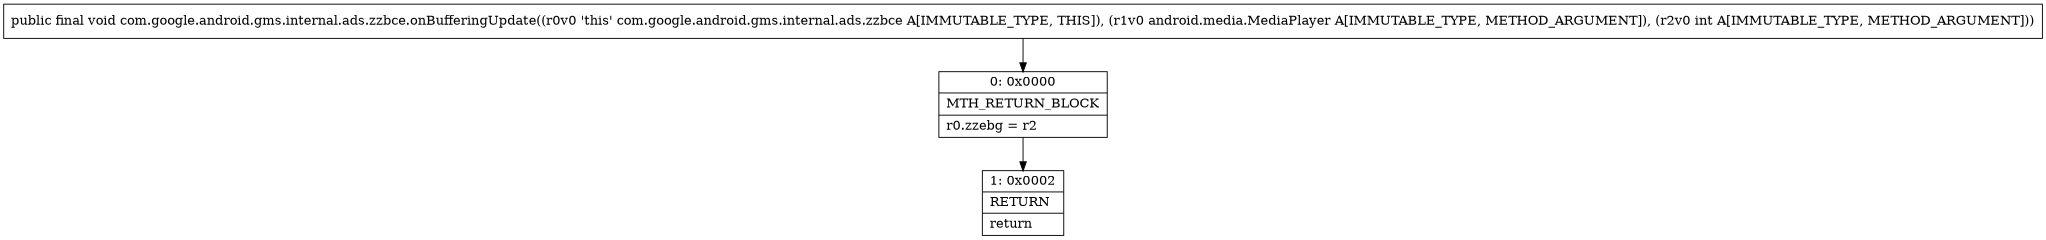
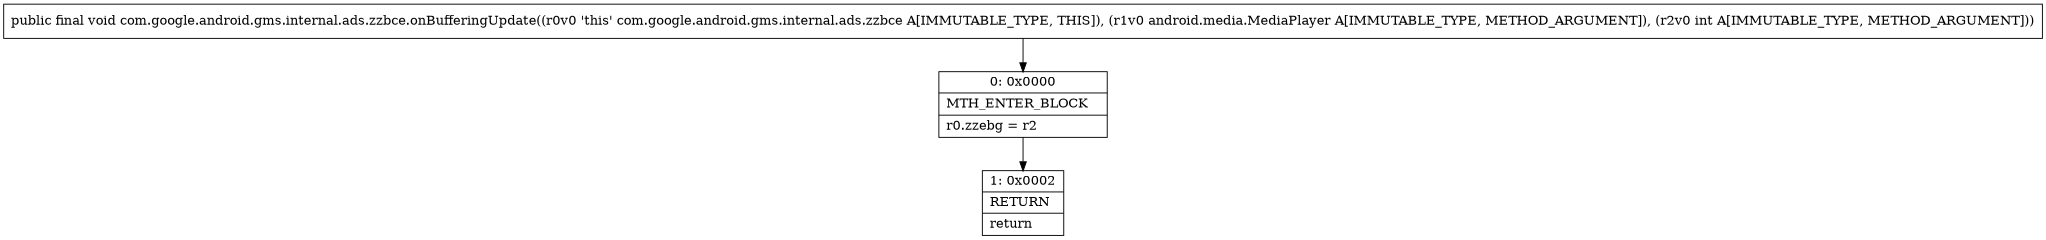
node "0: 0x0000": text "MTH_RETURN_BLOCK" -> "MTH_ENTER_BLOCK"
